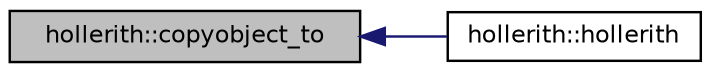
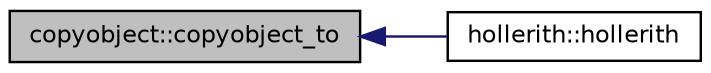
node "hollerith::copyobject_to": label "hollerith::copyobject_to" -> "copyobject::copyobject_to"
